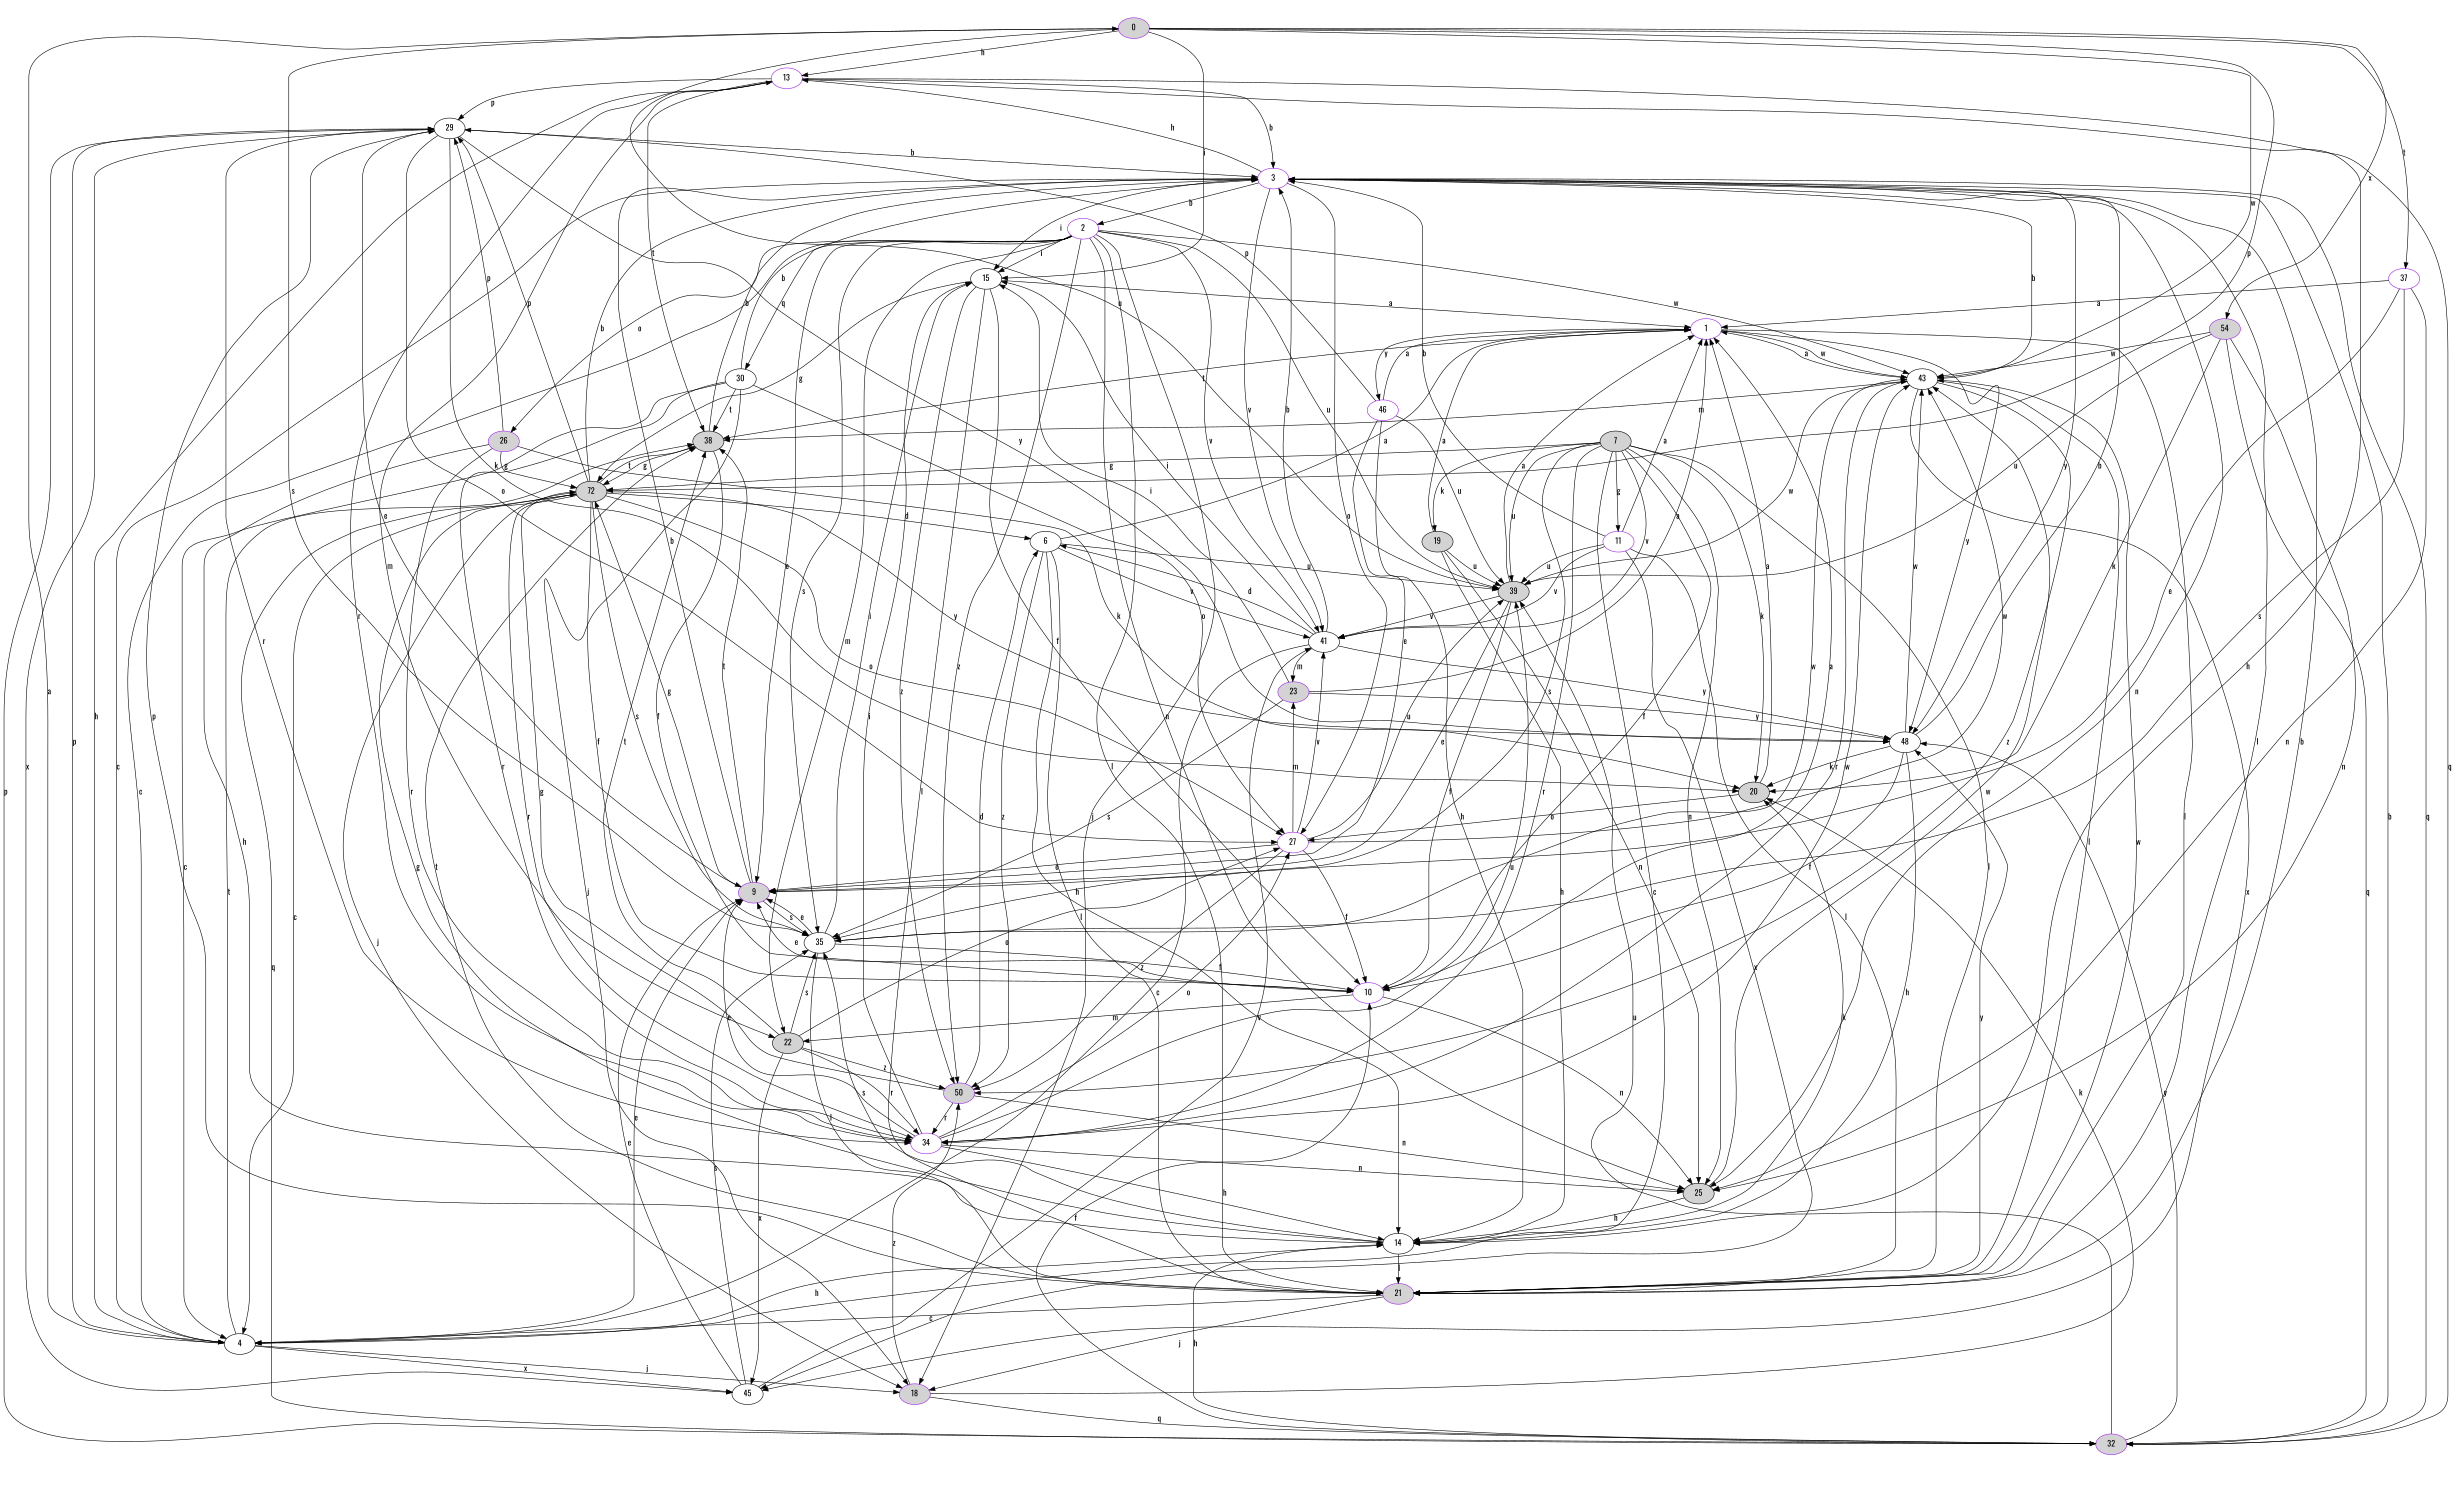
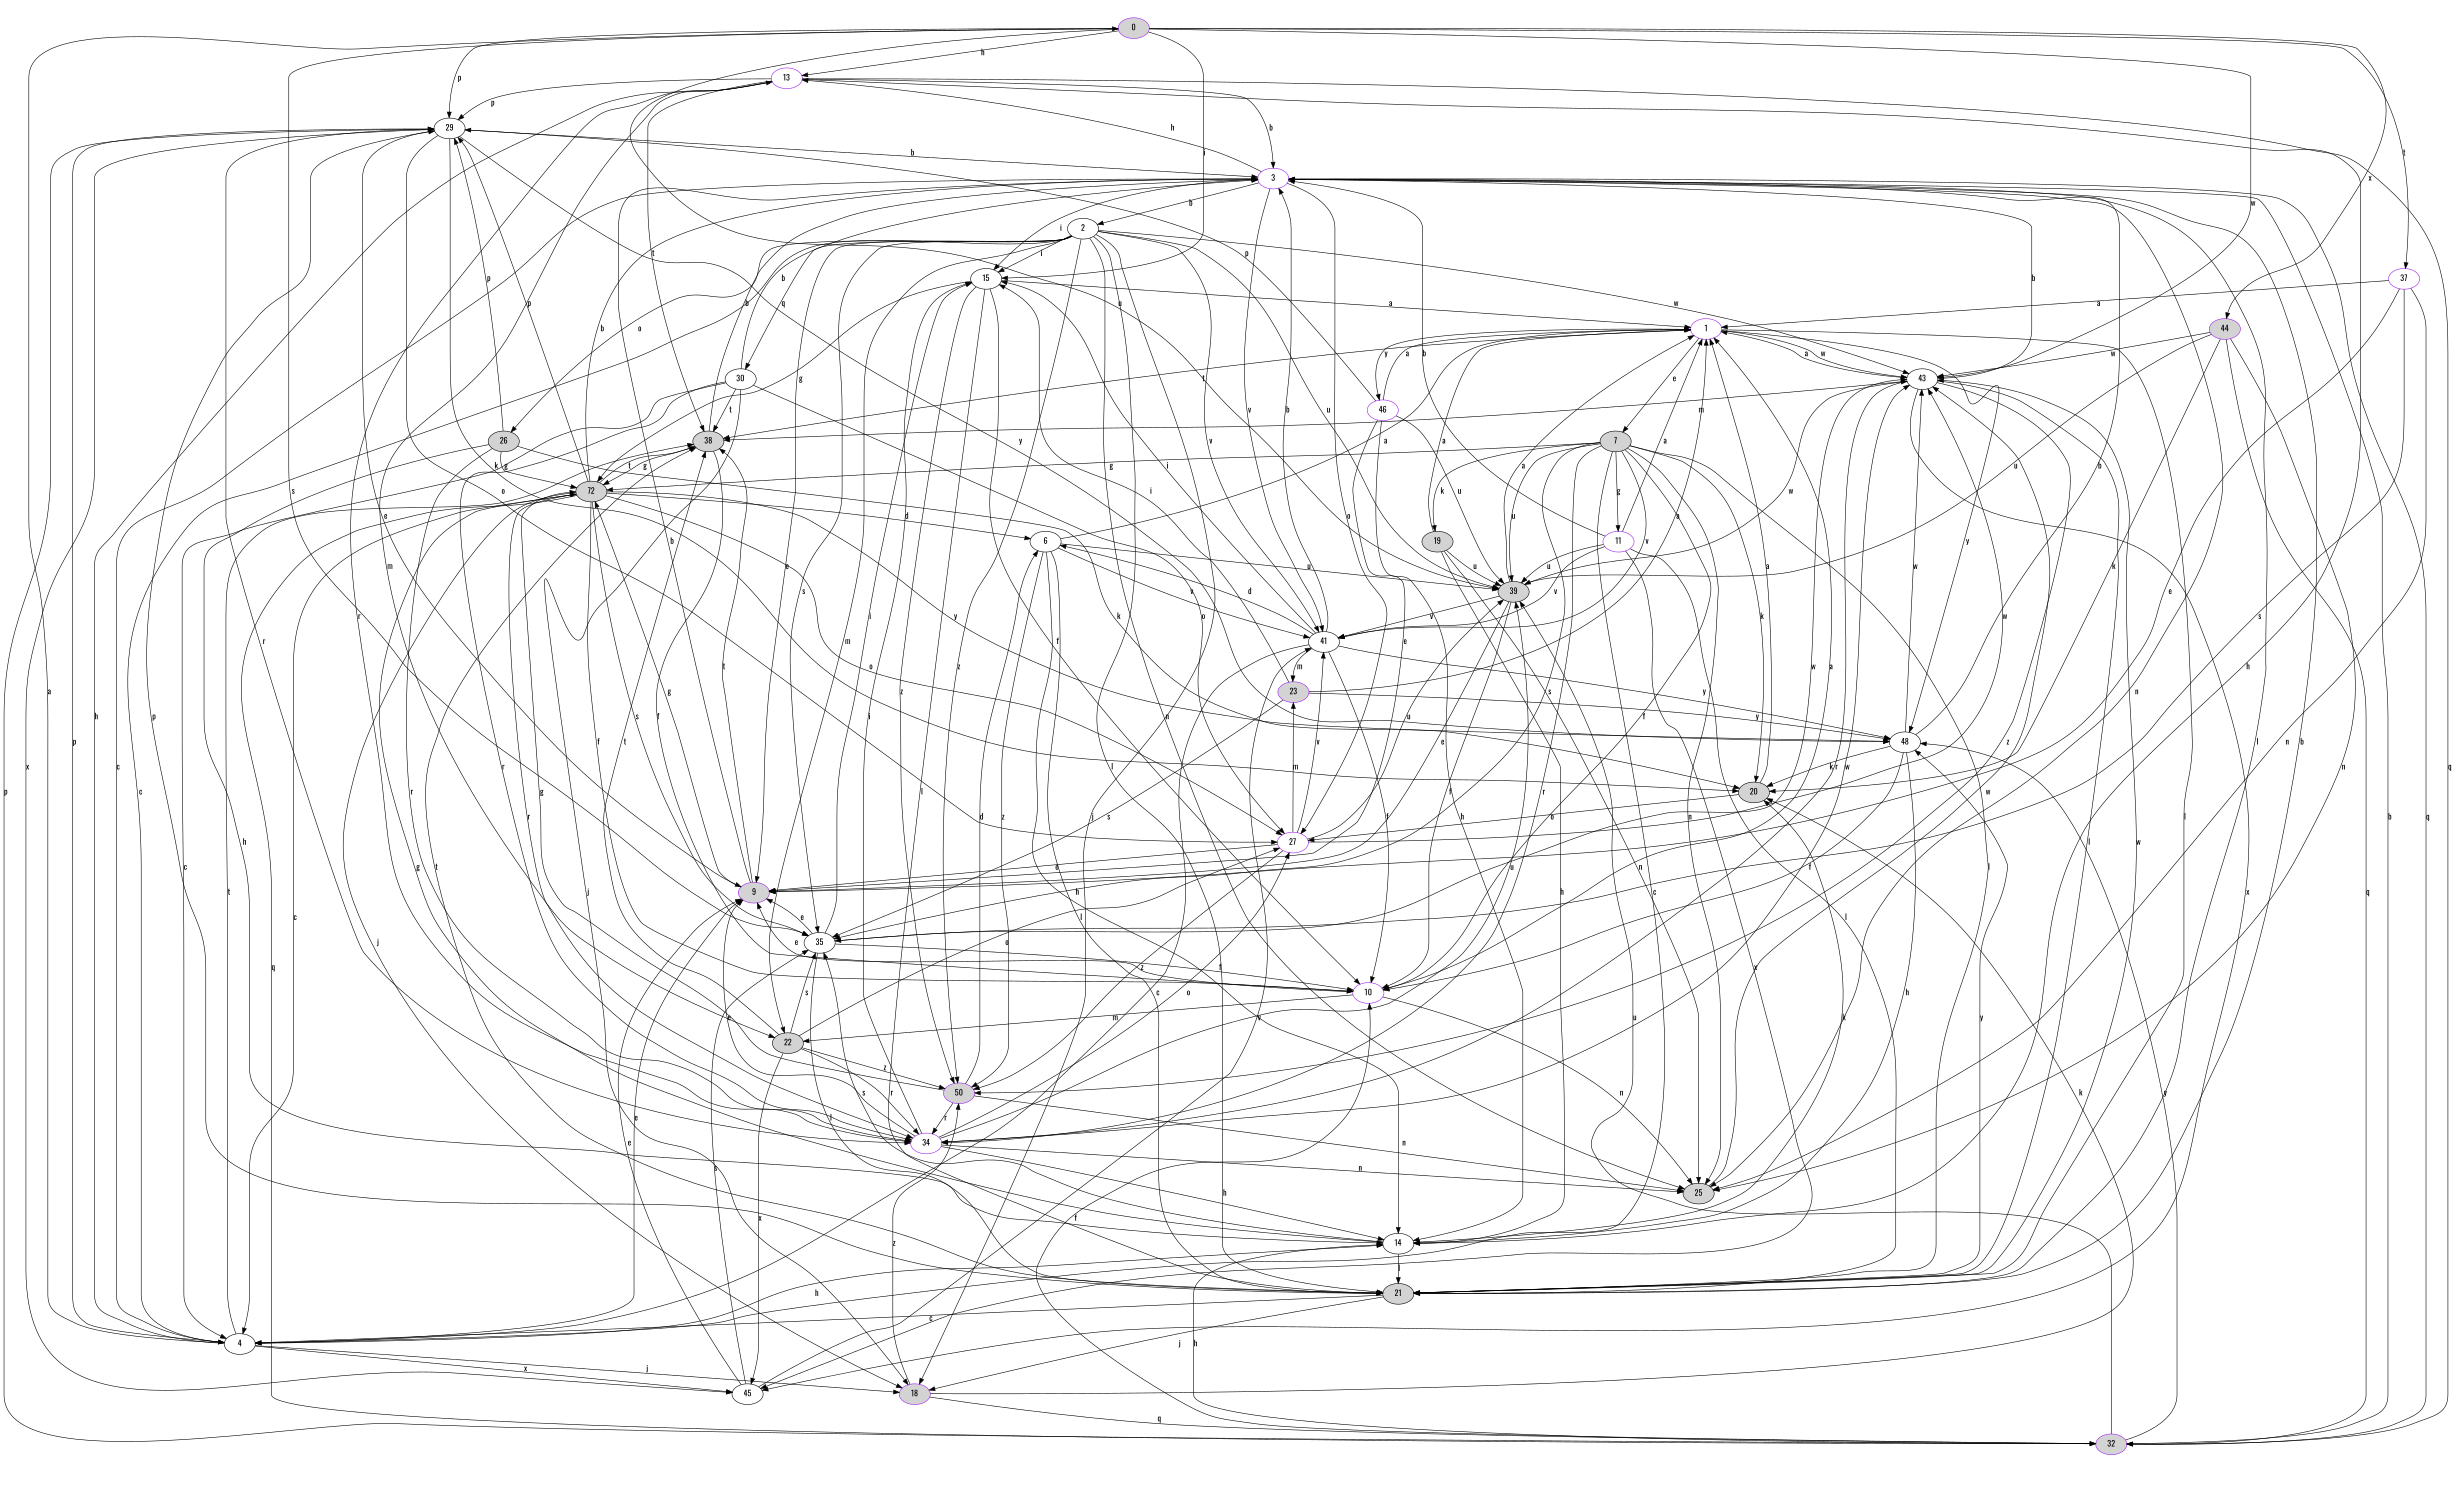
edge "3" -> "48": removed, label "y"
node "2": color purple -> black
node "54": label "54" -> "44"
edge "0" -> "72": now "0" -> "29"
edge "1" -> "7": added, label "e"
node "26": color purple -> black
edge "27" -> "10": now "41" -> "10"
edge "9" -> "35": removed, label "s"
edge "25" -> "14": removed, label "h"
node "21": color purple -> black
